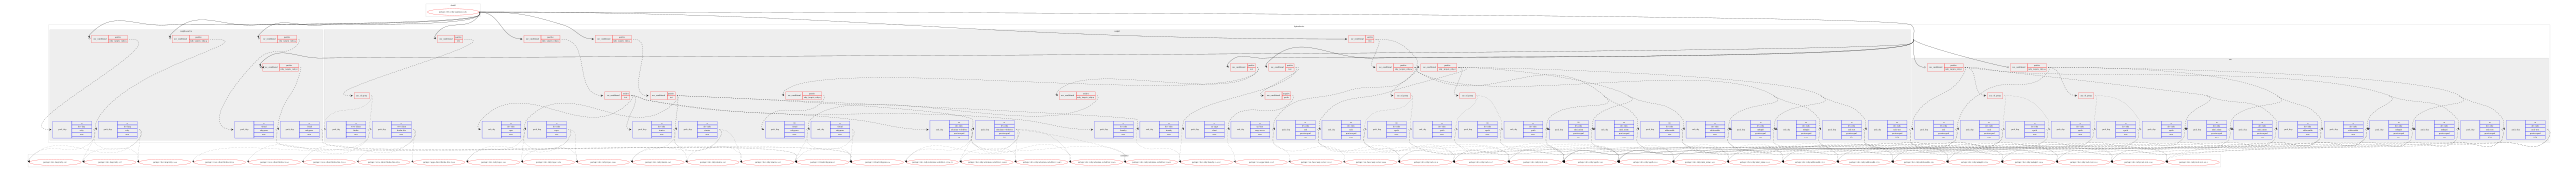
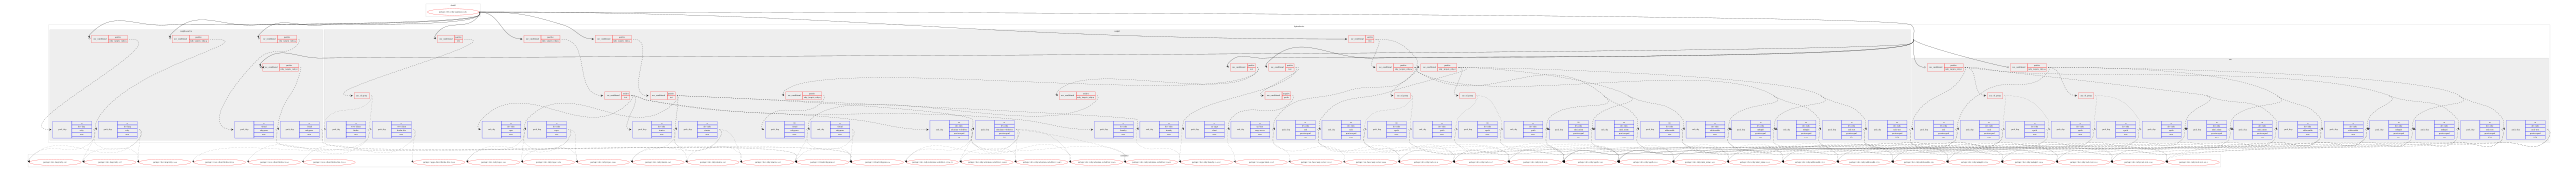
node "portage://www-client/firefox-bin-68.2.0": removed
